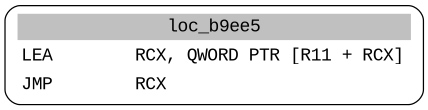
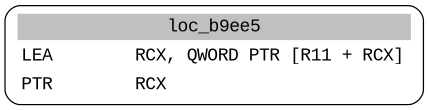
node "loc_b9ee5": text "JMP        RCX" -> "PTR        RCX"
